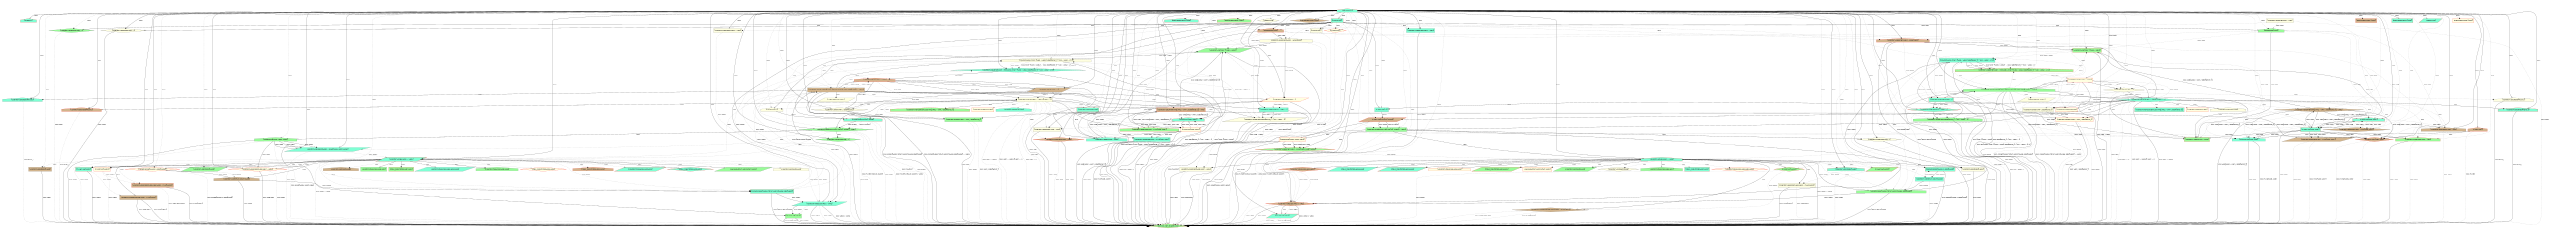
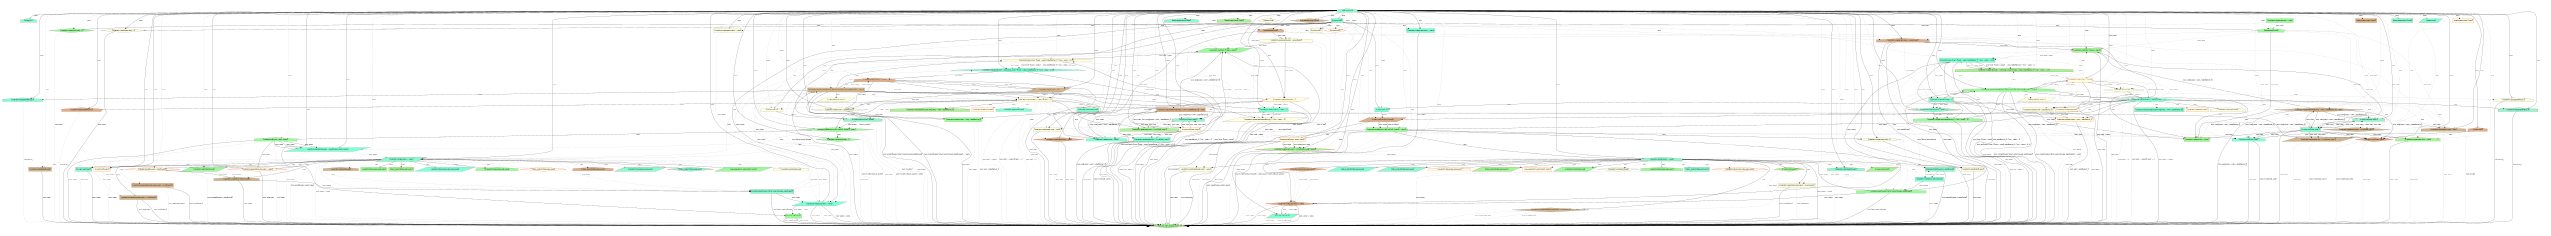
node "(<operator>.assignment,VAR1 = VAR2)": fillcolor lightyellow -> palegreen
edge "(<operator>.assignment,VAR1 = VAR2)" -> "(METHOD_RETURN,static void)": removed, label "DDG: VAR2"
